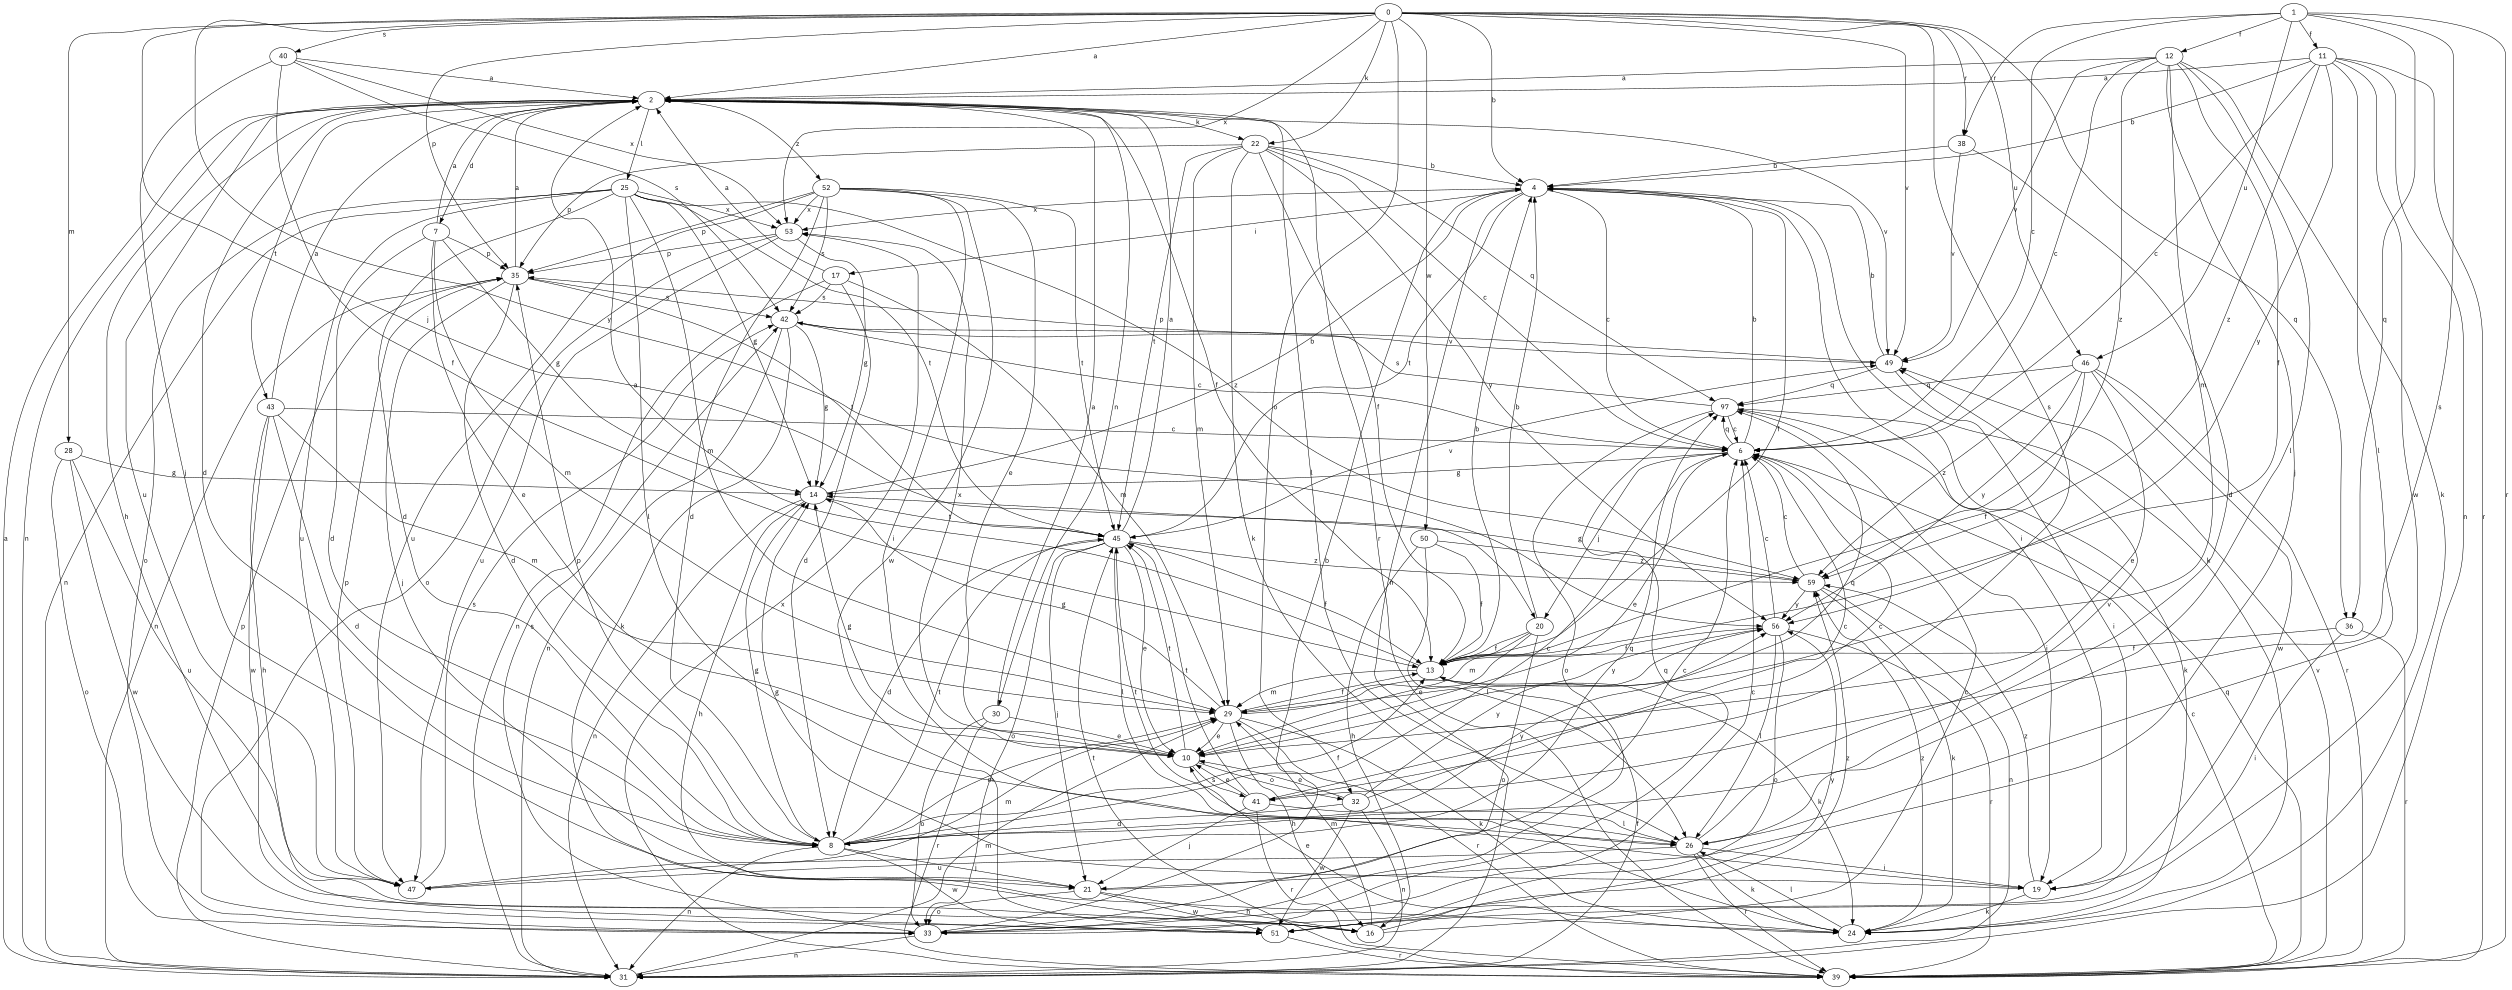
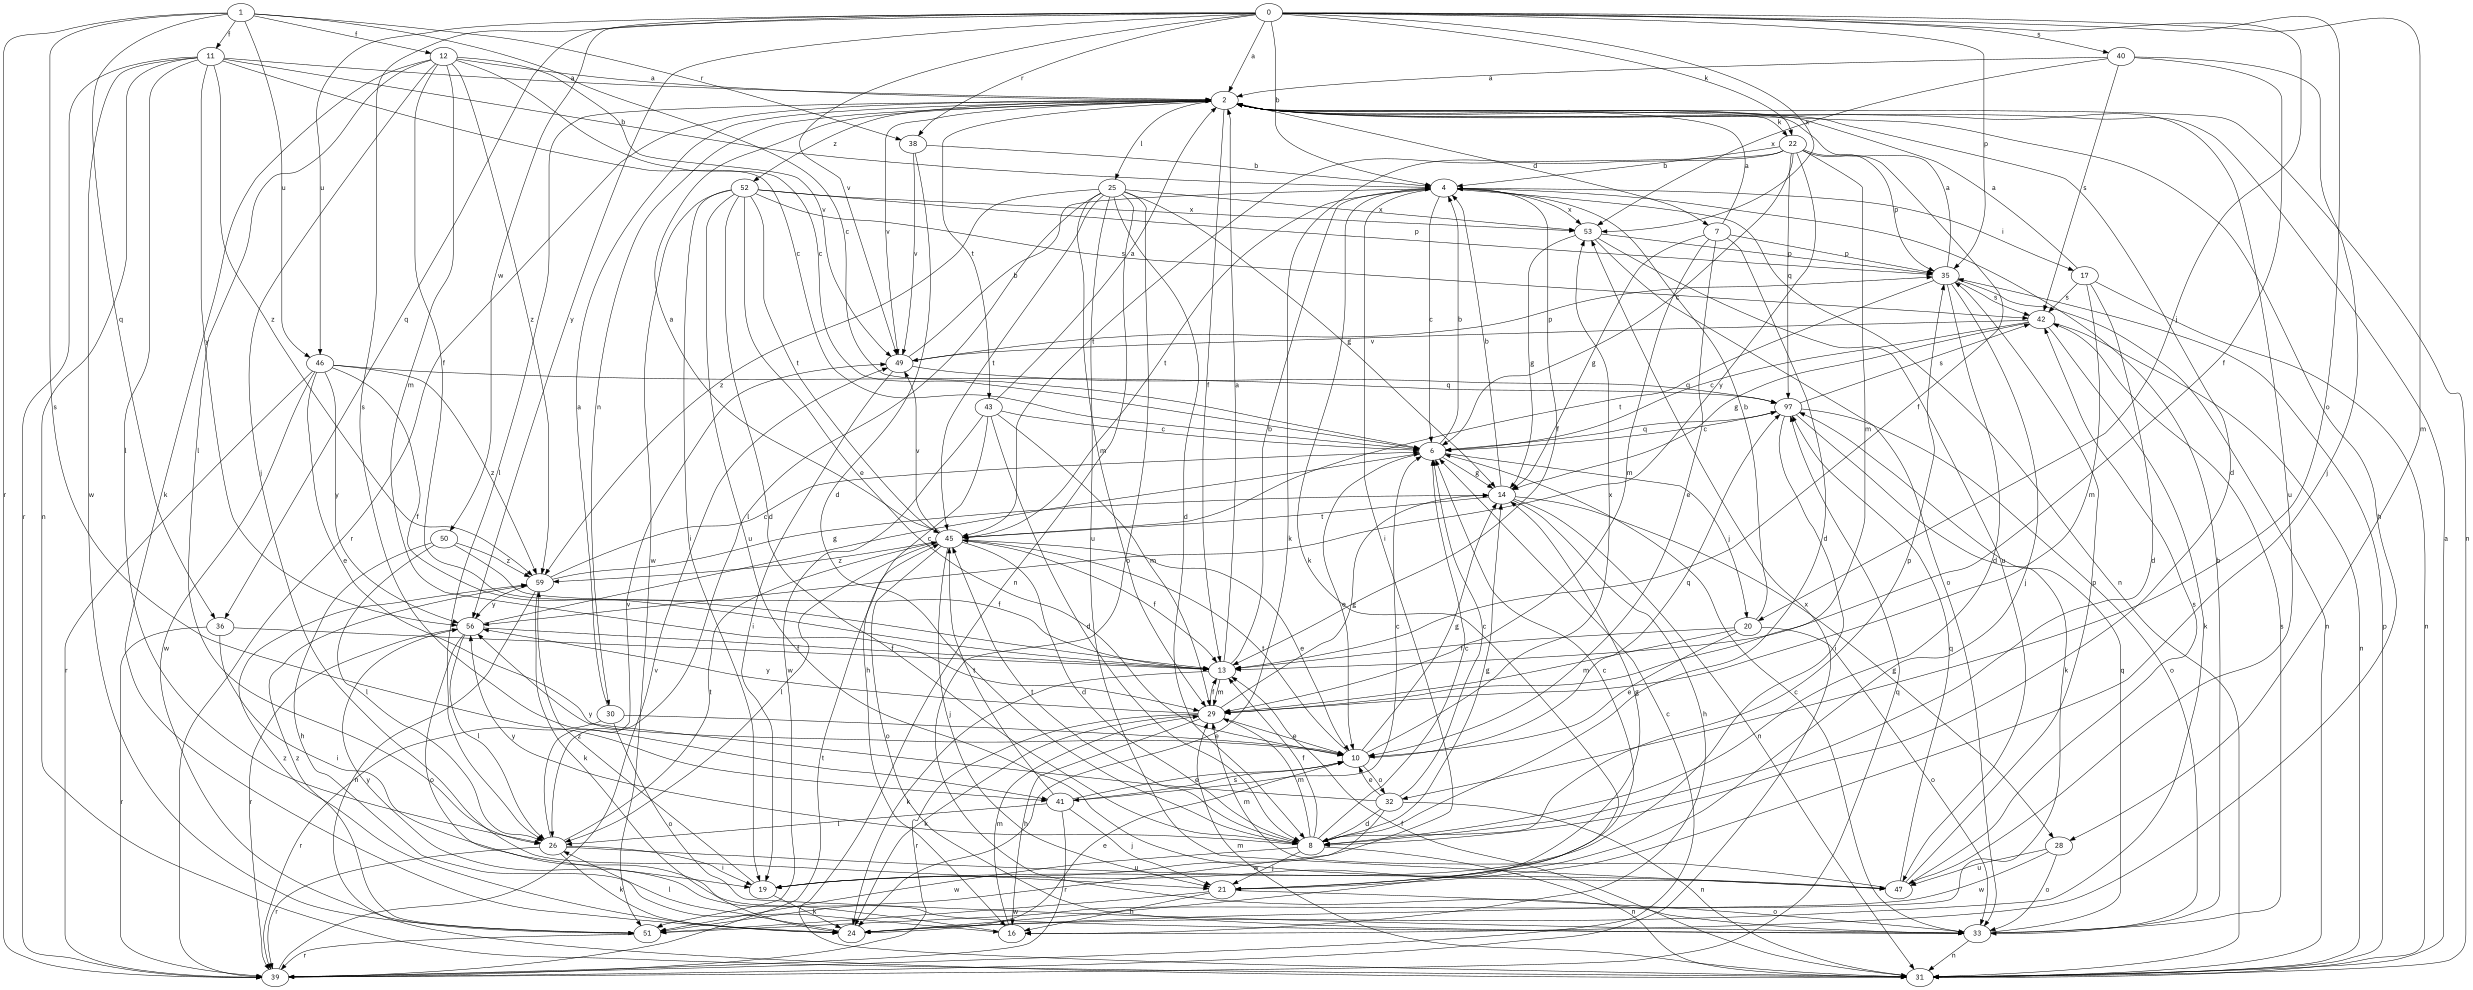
edge "28" -> "14": reversed
edge "16" -> "6": removed, label "c"
